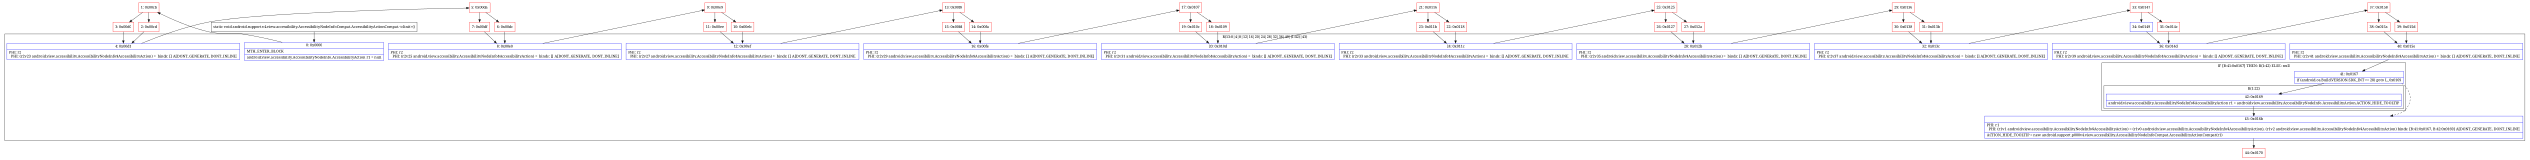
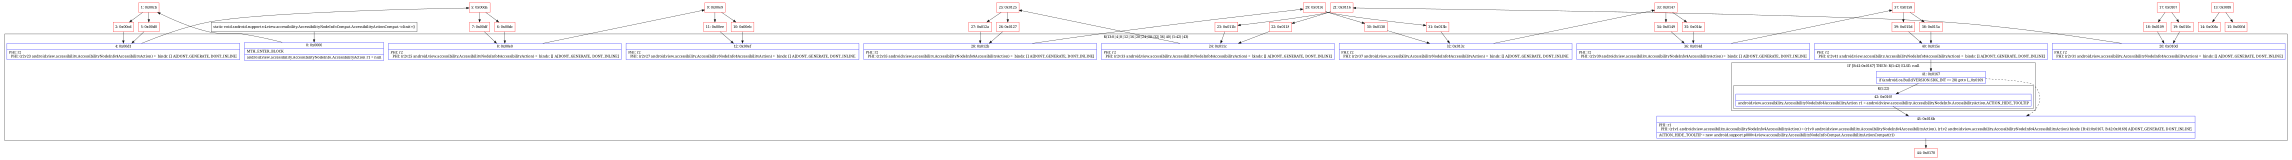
edge "12: 0x00ef" -> "13: 0x00f8": removed
node "34: 0x0149": color blue -> red
node "16: 0x00fe": removed
